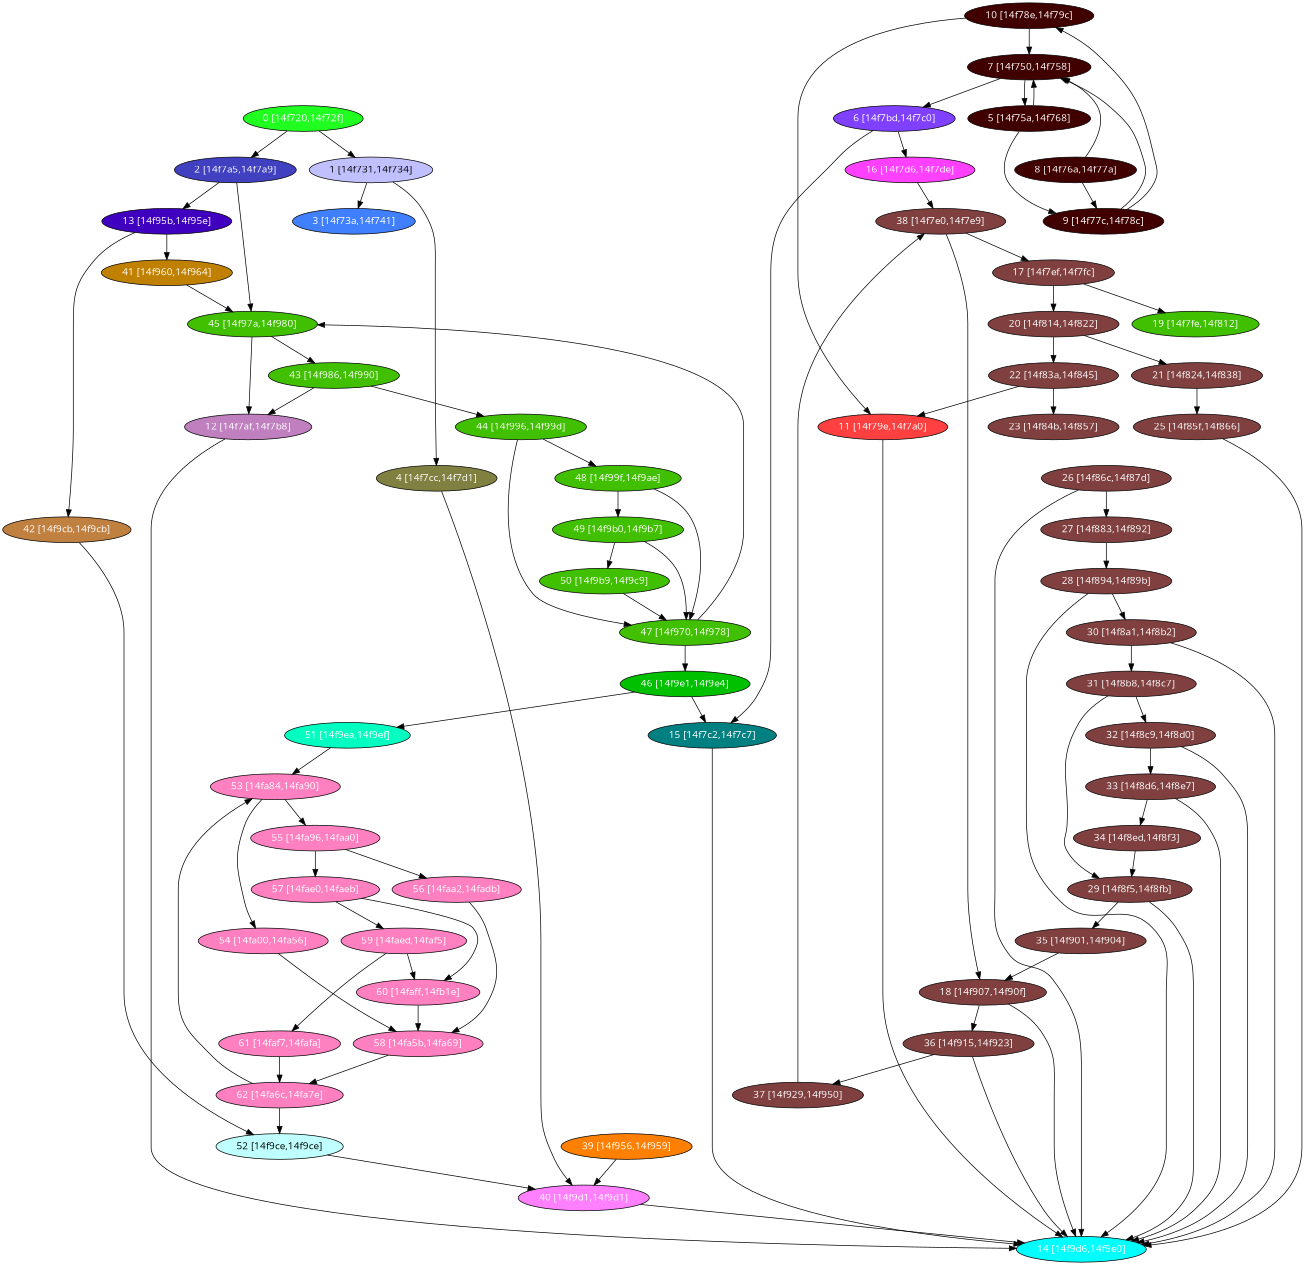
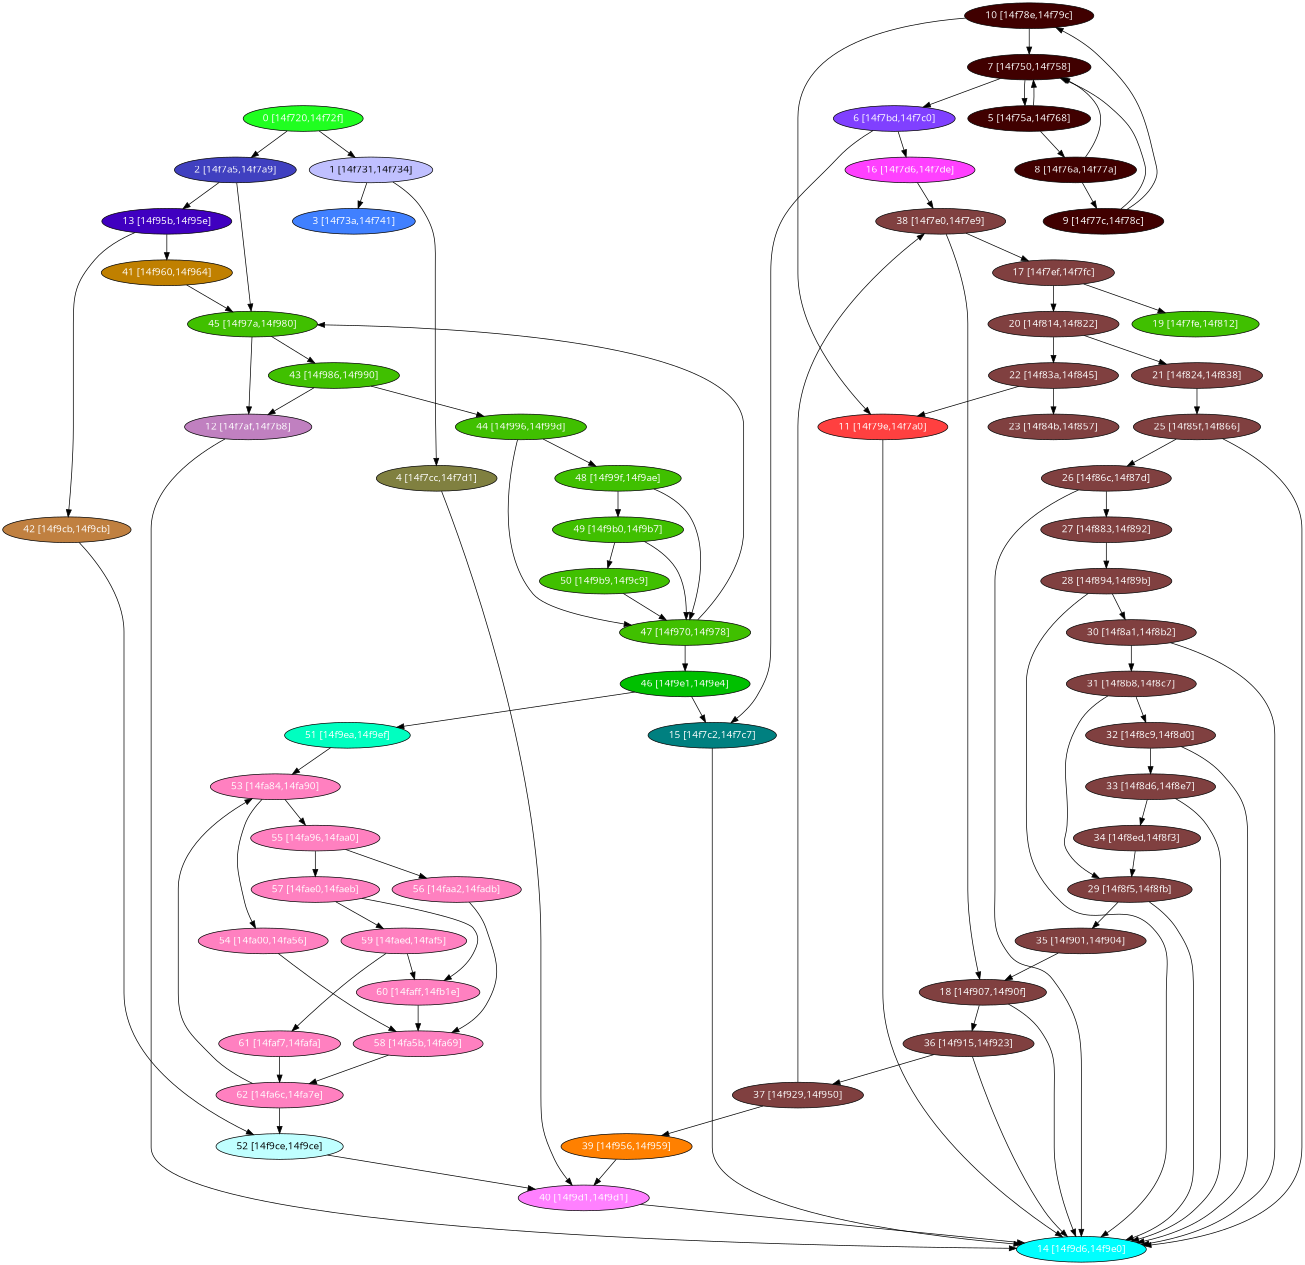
edge "5 [14f75a,14f768]" -> "9 [14f77c,14f78c]": now "5 [14f75a,14f768]" -> "8 [14f76a,14f77a]"
edge "25 [14f85f,14f866]" -> "26 [14f86c,14f87d]": added
edge "37 [14f929,14f950]" -> "39 [14f956,14f959]": added
